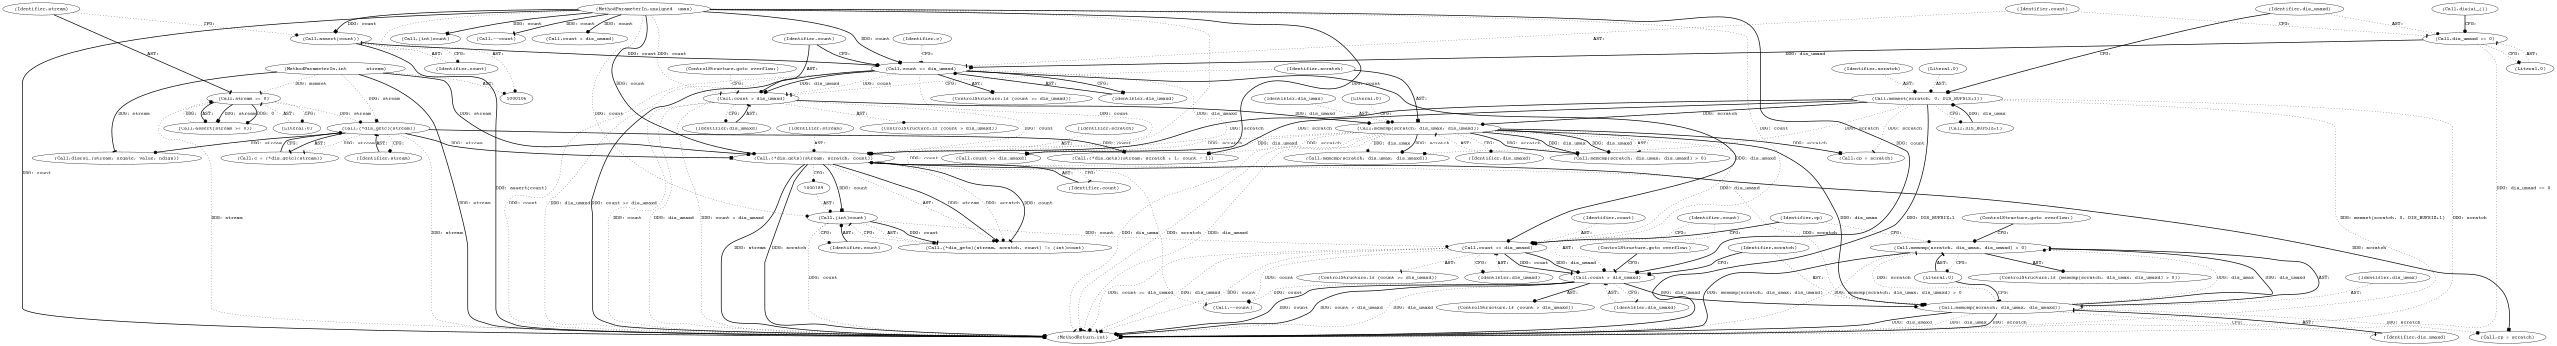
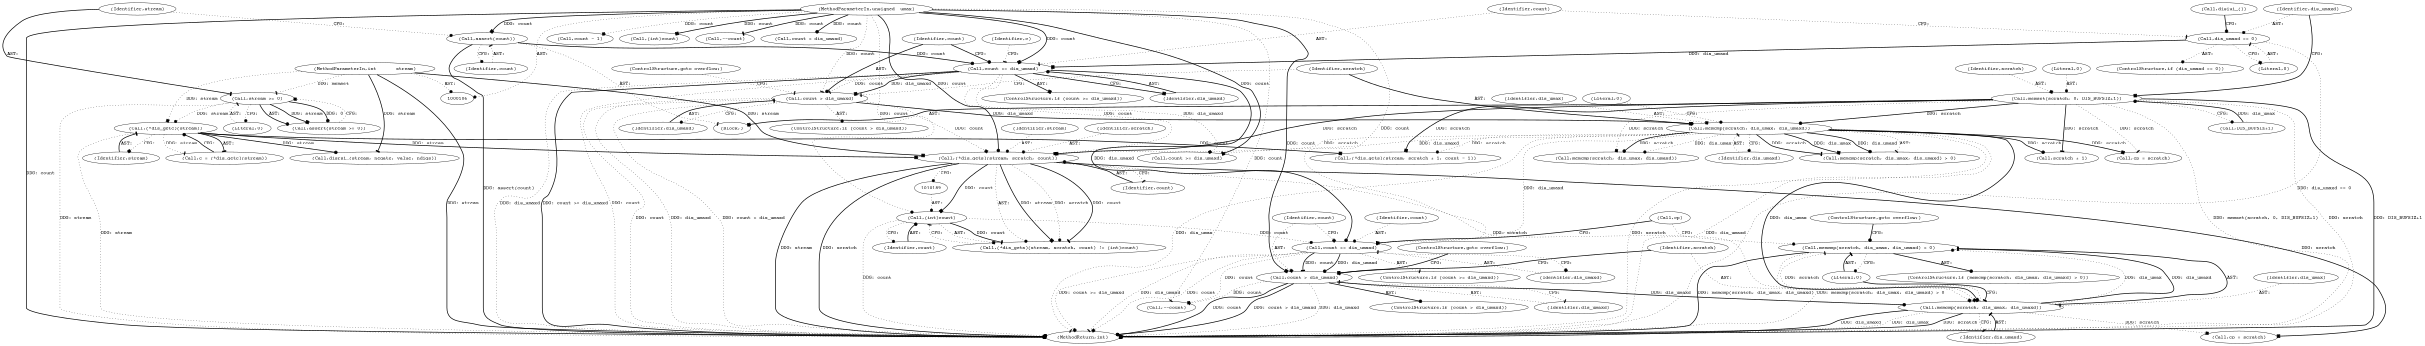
node "(Call,count - 1)": added
node "(ControlStructure,if (dis_umaxd == 0))": added
edge "(Call,assert(stream >= 0))" -> "(Call,stream >= 0)": label "DDG: " -> "CFG: "
node "(Block,)": added
node "(Call,scratch + 1)": added
node "1000189": label "1000189" -> "1010189"
node "(Identifier,cp)": label "(Identifier,cp)" -> "(Call,cp)"
